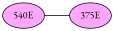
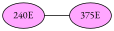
node "540E": label "540E" -> "240E"
